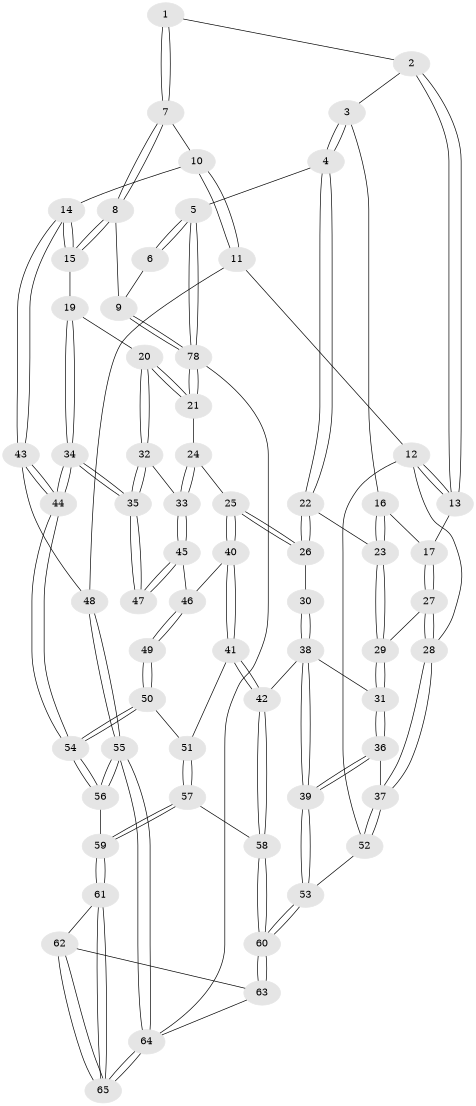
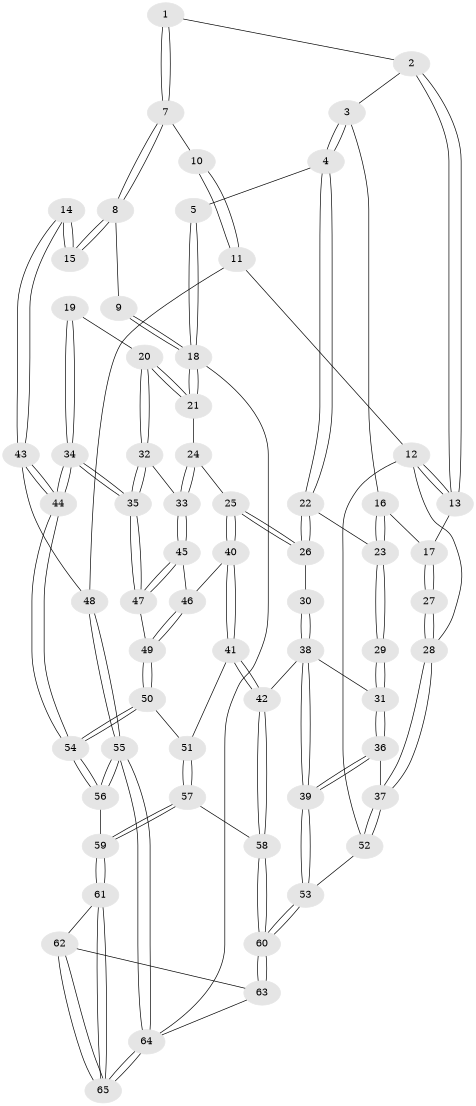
edge "10" -- "14": removed
node "6": removed
edge "15" -- "19": removed
node "78": label "78" -> "18"
edge "47" -- "49": added
edge "27" -- "29": removed
